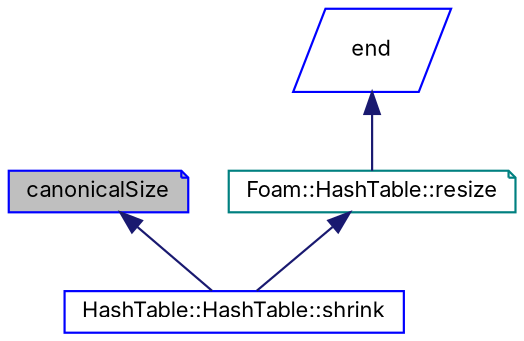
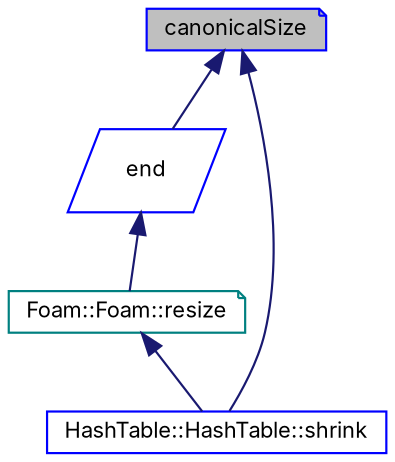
edge "end" -> "canonicalSize": added
node "Foam::HashTable::resize": label "Foam::HashTable::resize" -> "Foam::Foam::resize"
